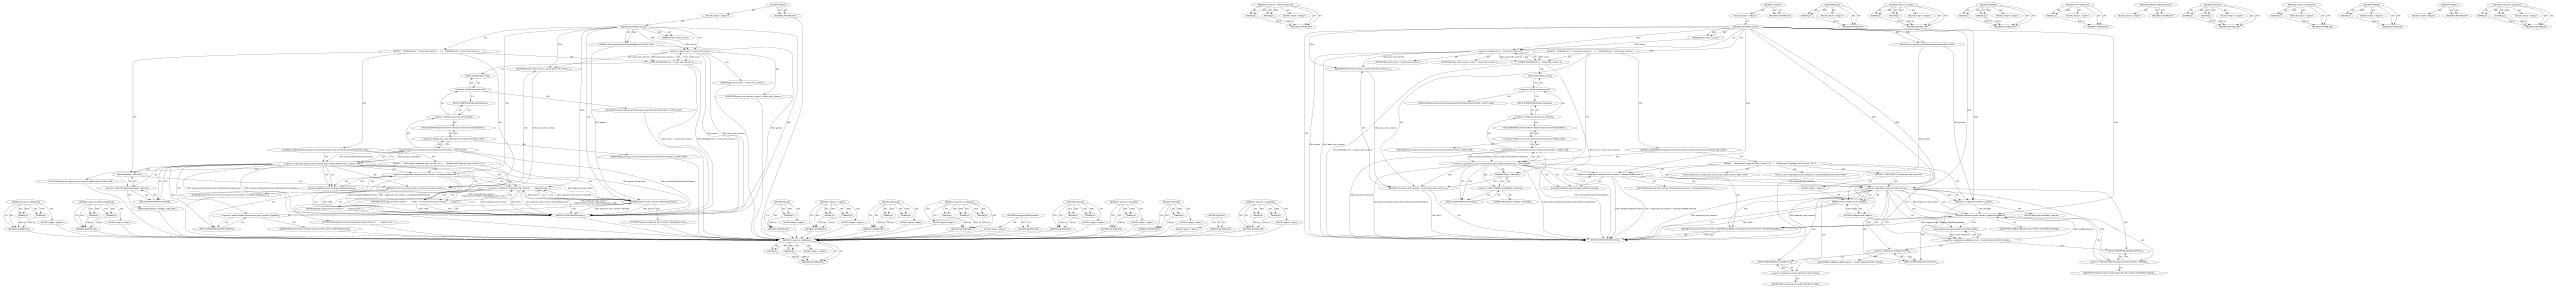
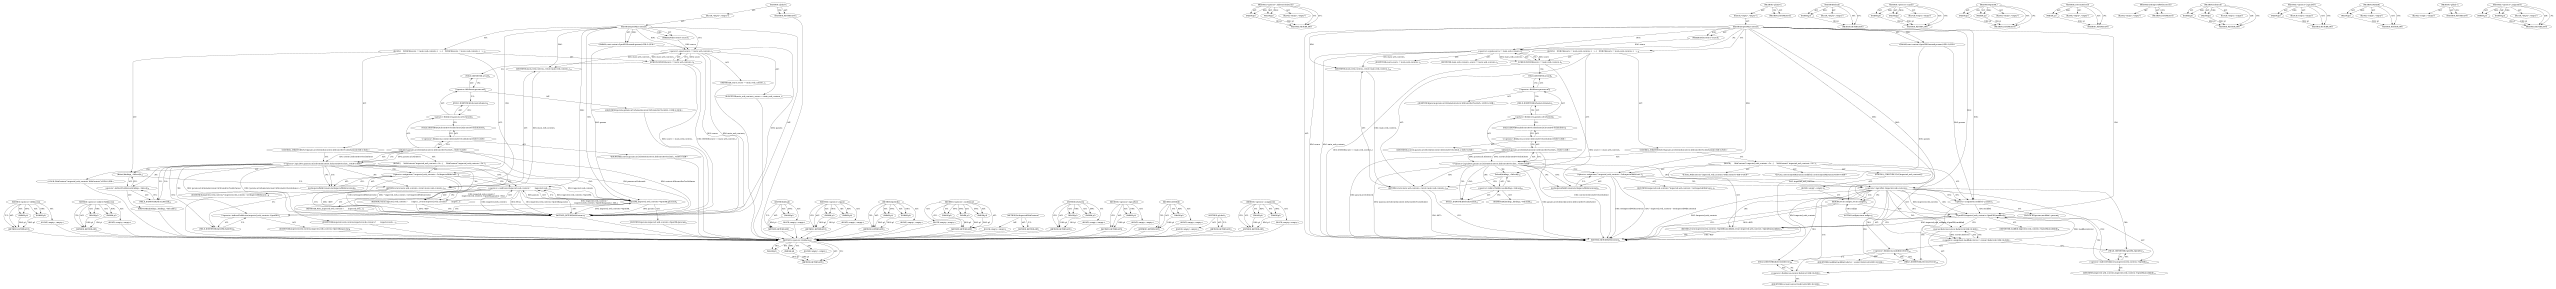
edge "(CONTROL_STRUCTURE,IF,if (!inspected_web_contents))" -> "(<operator>.logicalNot,!inspected_web_contents)": removed, label "AST:"
edge "(RETURN,return nullptr;,return nullptr;)" -> "(LITERAL,nullptr,return nullptr;)": now "(RETURN,return nullptr;,return nullptr;)" -> "(OpenURL,inspected_web_contents->OpenURL(modified))"
edge "<(content.Referrer,content::Referrer())<SUB>10</SUB>>" -> "<(<operator>.fieldAccess,content::Referrer)<SUB>10</SUB>>": added, label "AST:"
